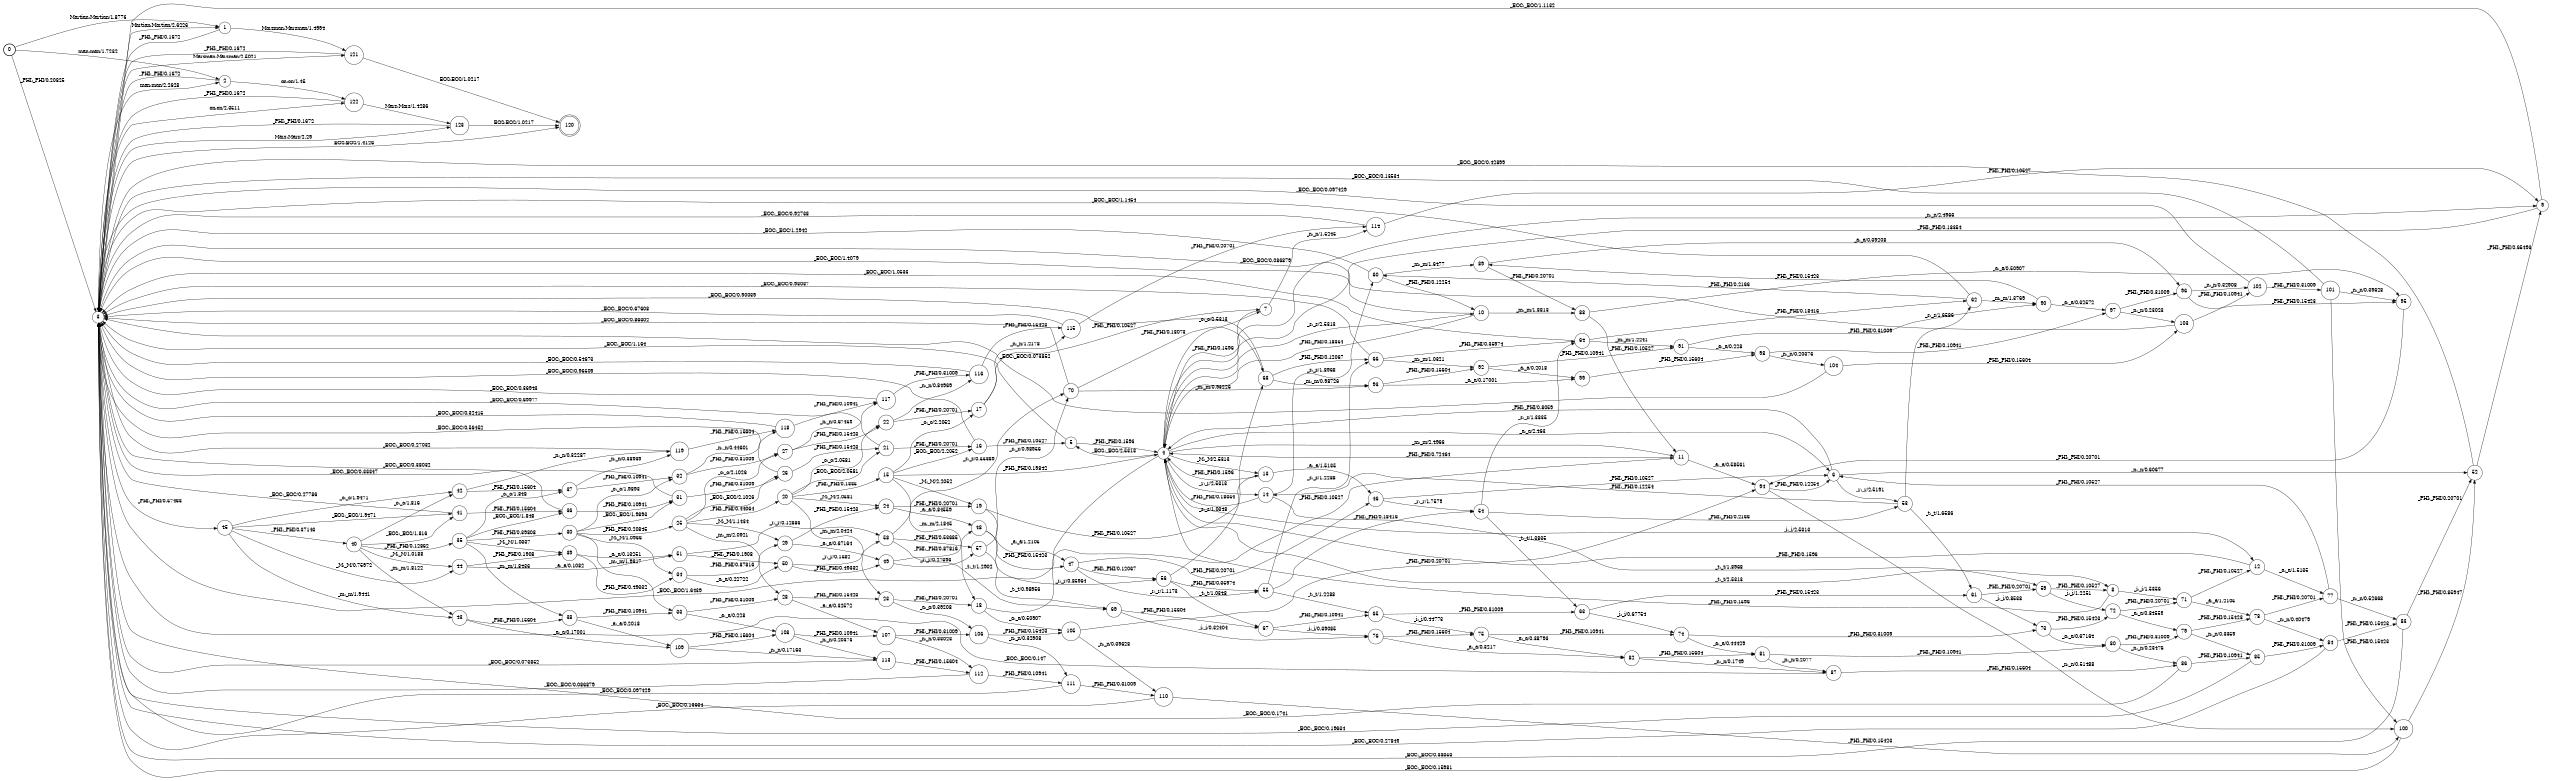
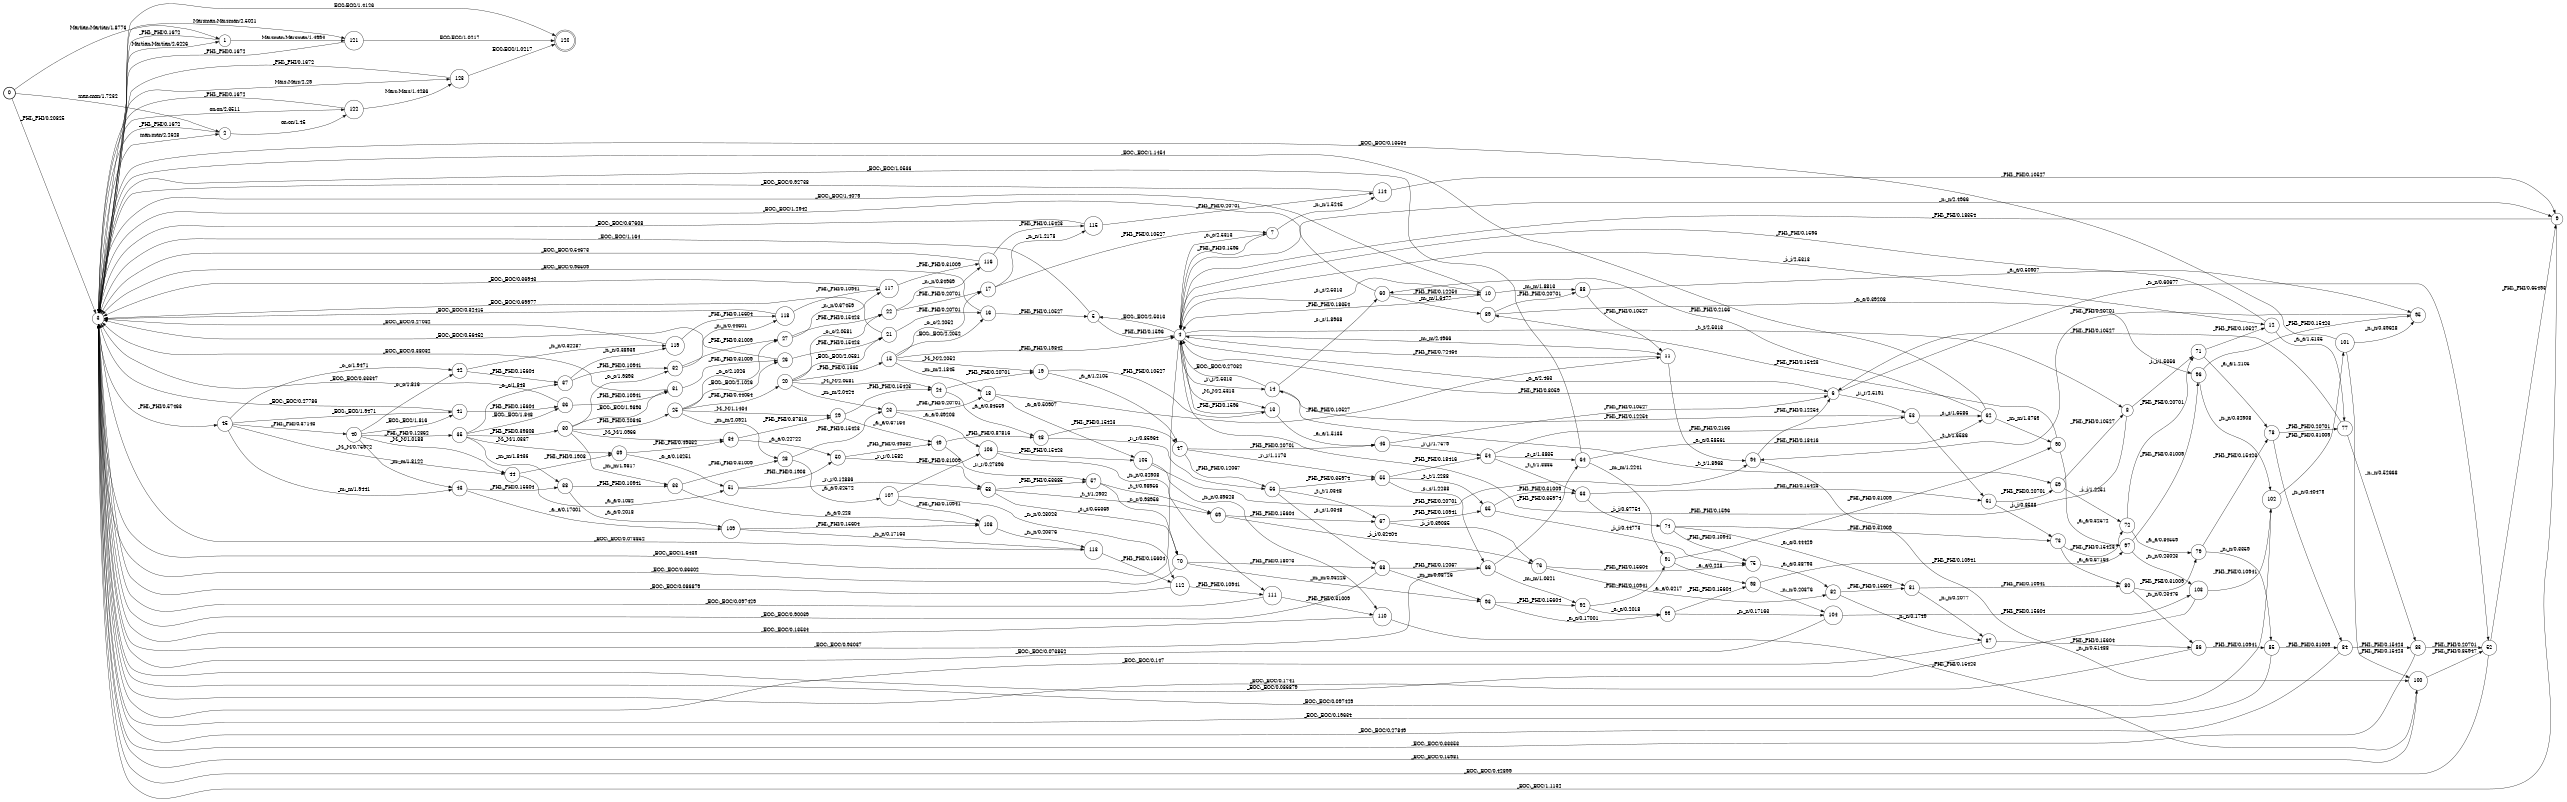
edge "14" -> "4": label "_PHI:_PHI/0.18354" -> "_EOC:_EOC/0.27032"
edge "99" -> "104": added, label "_n:_n/0.17163"
edge "75" -> "74": reversed
edge "108" -> "107": reversed
edge "107" -> "112": label "_n:_n/0.33023" -> "_n:_n/0.23023"
